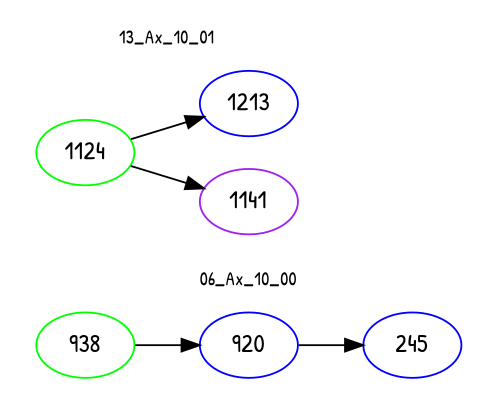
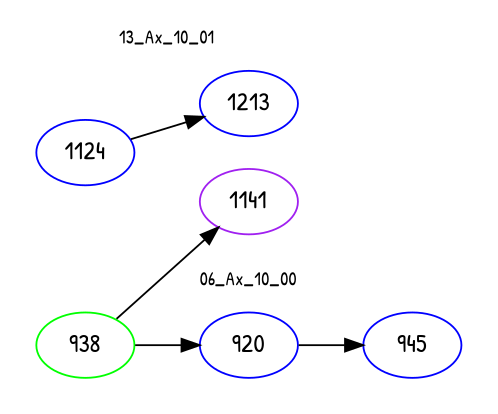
node "1124": color green -> blue
edge "1124" -> "1141": now "938" -> "1141"
node "245": label "245" -> "945"
